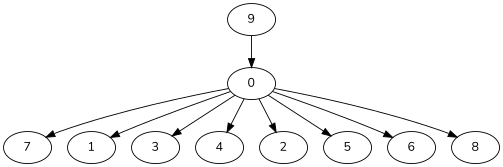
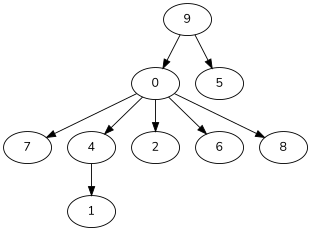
edge "0" -> "1": now "4" -> "1"
edge "0" -> "5": now "9" -> "5"
node "3": removed
